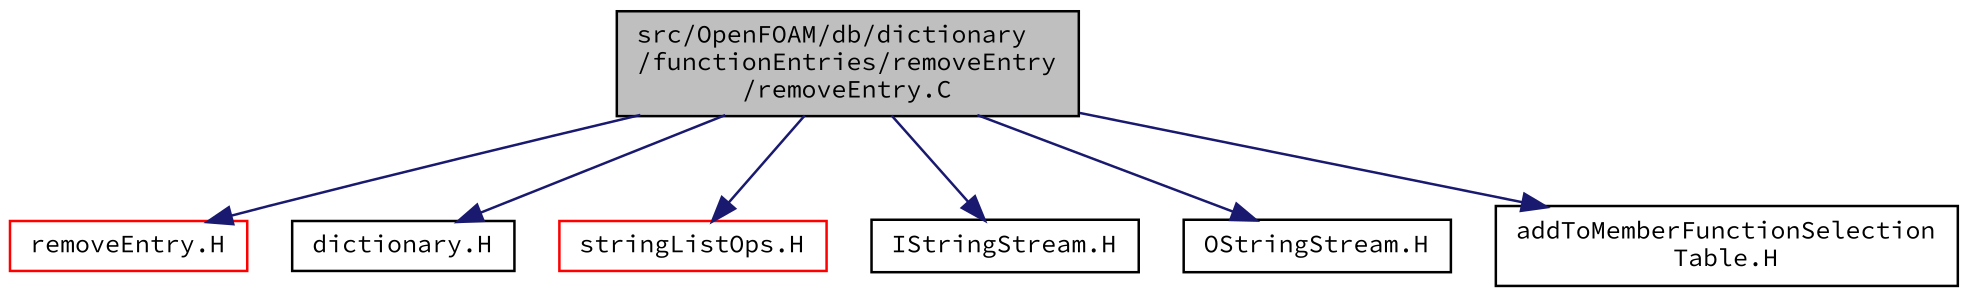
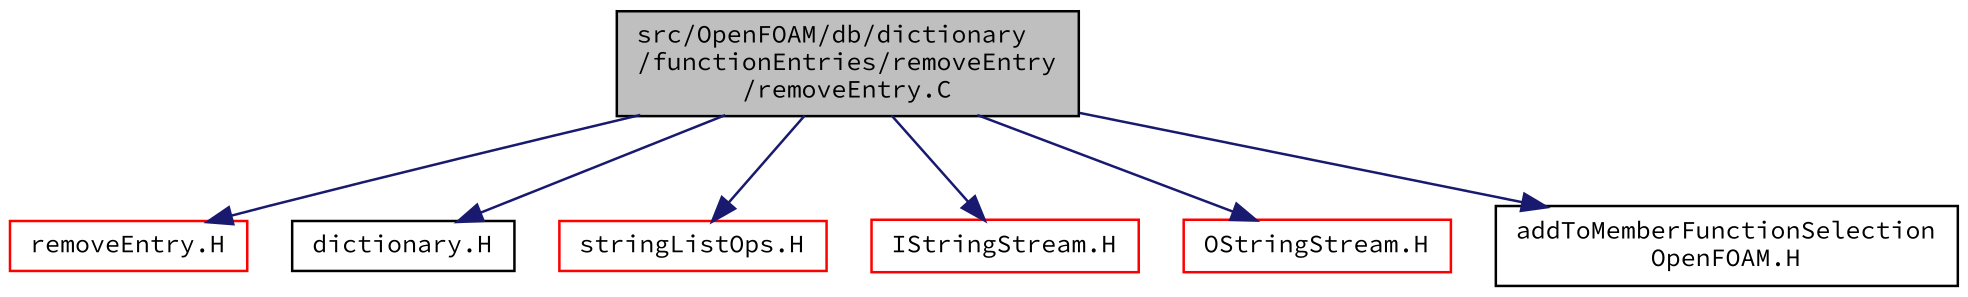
node "IStringStream.H": color black -> red
node "OStringStream.H": color black -> red
node "addToMemberFunctionSelection Table.H": label "addToMemberFunctionSelection Table.H" -> "addToMemberFunctionSelection OpenFOAM.H"
